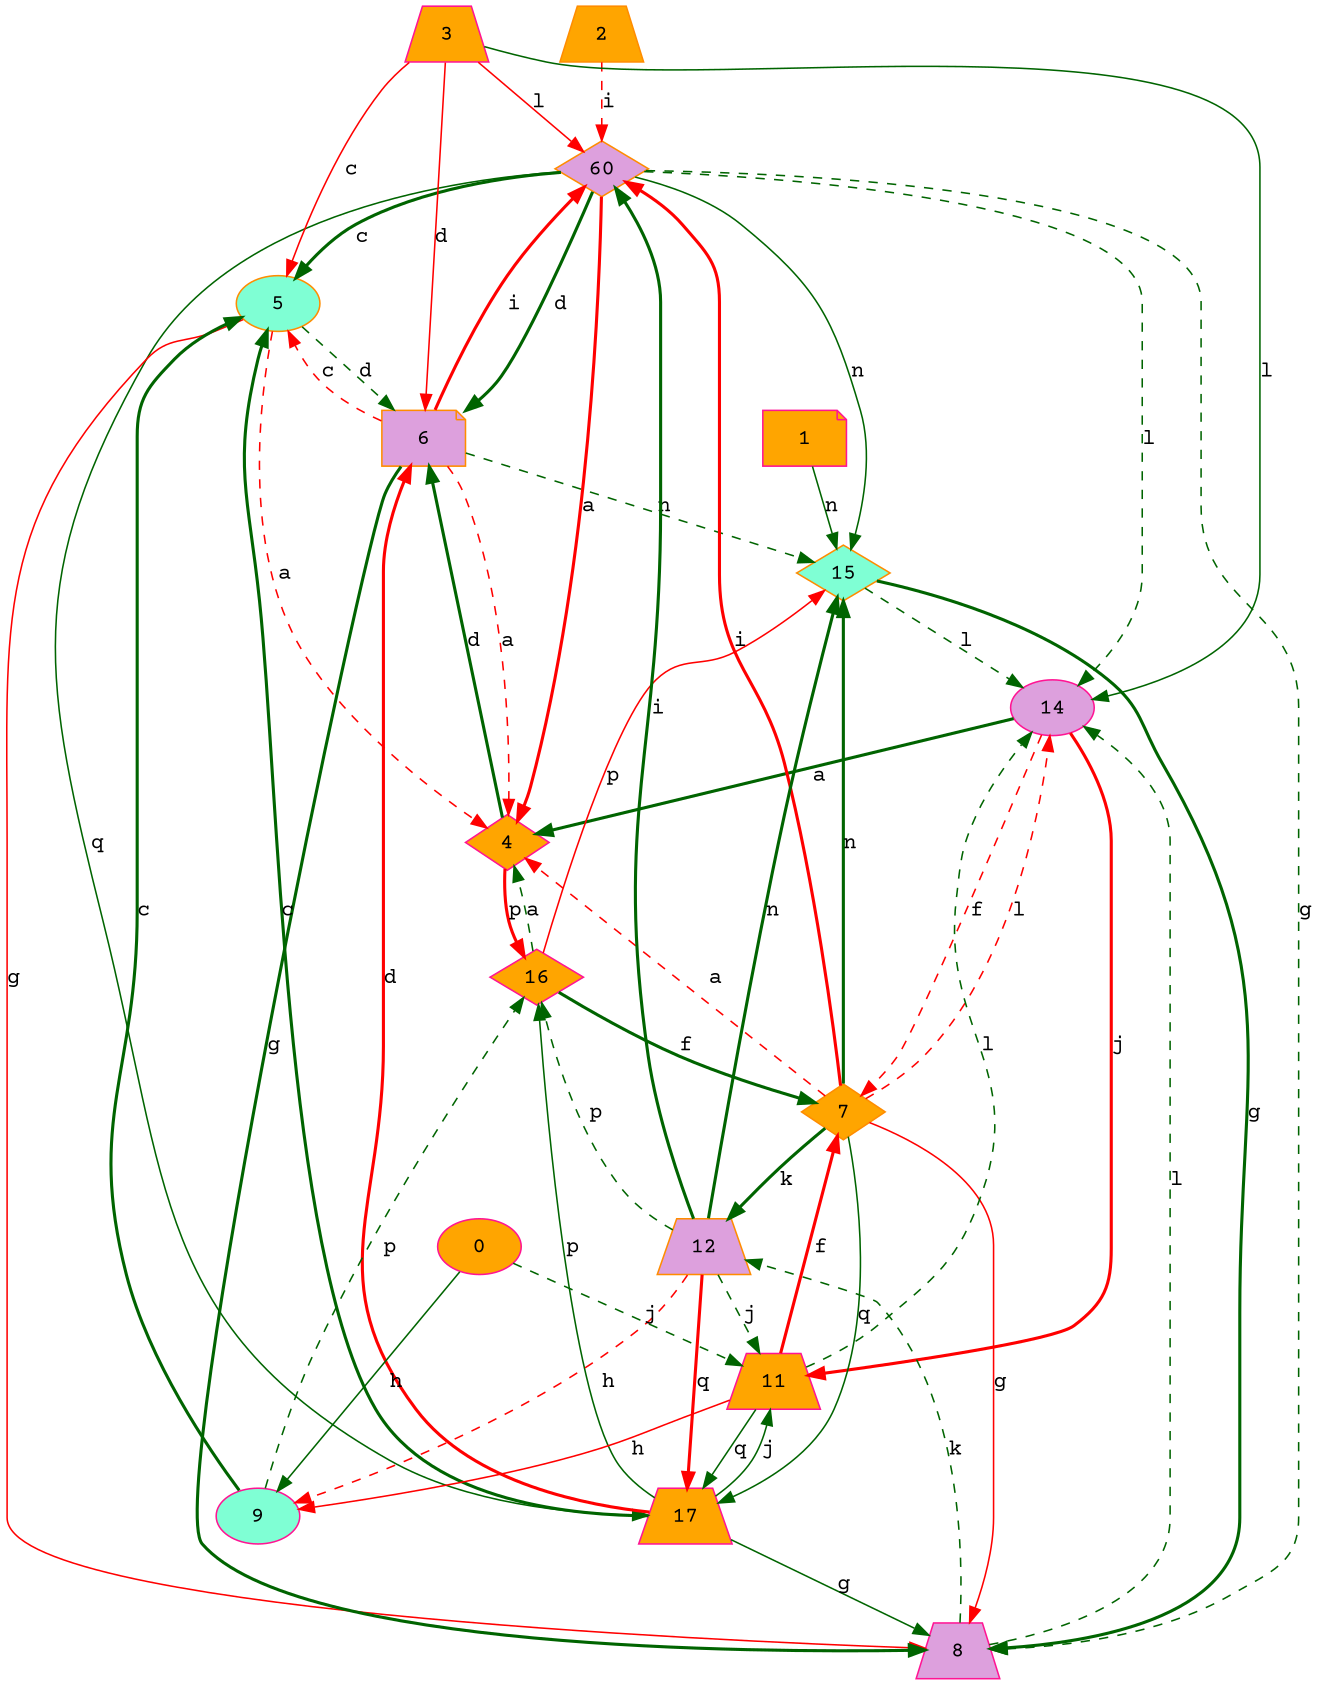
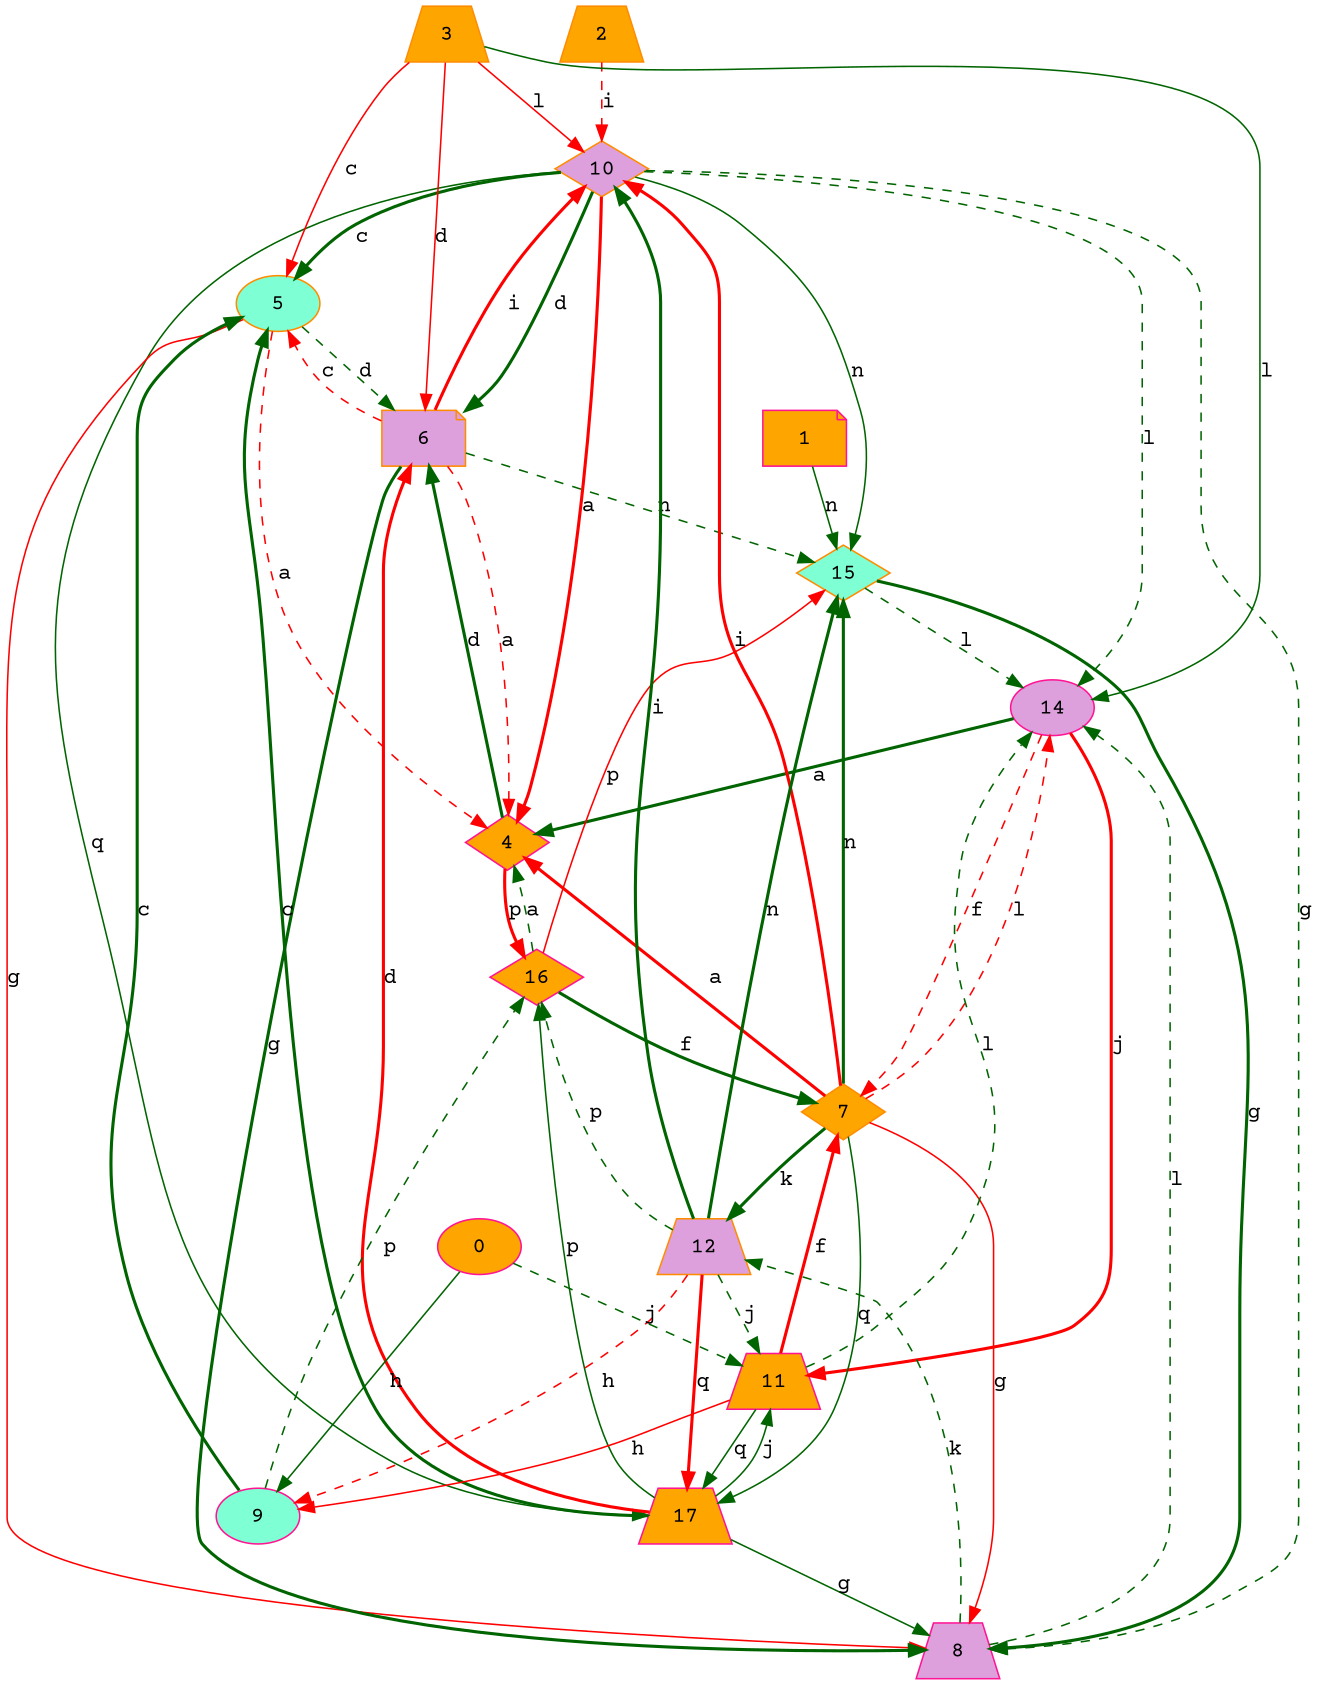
node "3": color deeppink -> darkorange
node "60": label "60" -> "10"
edge "7" -> "4": style dashed -> bold
